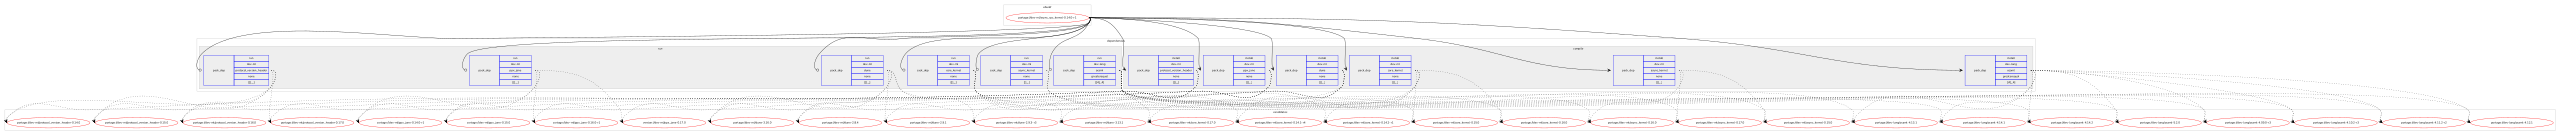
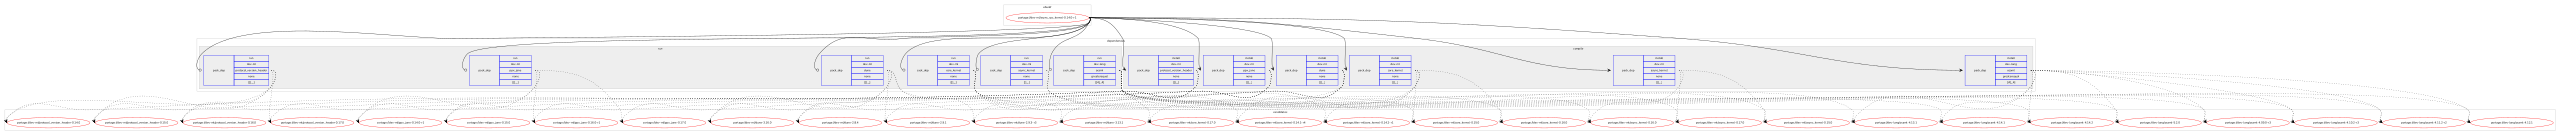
node "version://dev-ml/ppx_jane-0.17.0": label "version://dev-ml/ppx_jane-0.17.0" -> "portage://dev-ml/ppx_jane-0.17.0"
